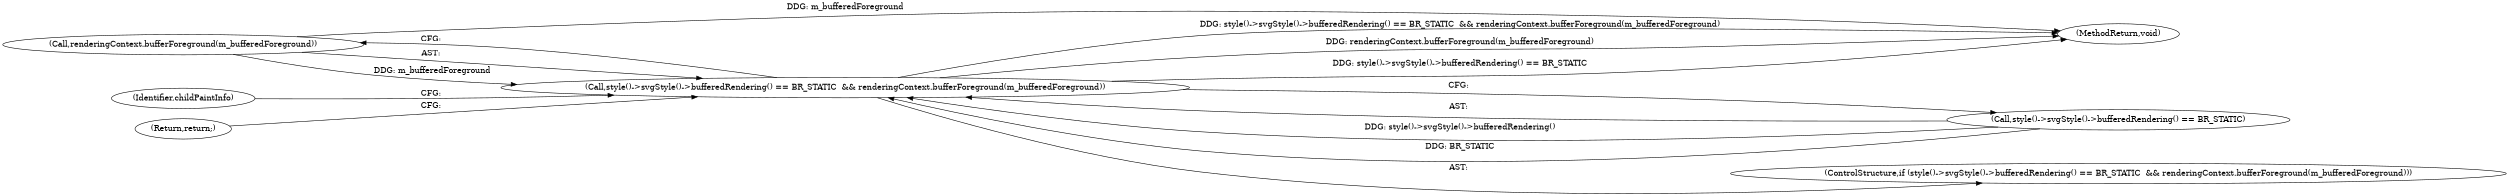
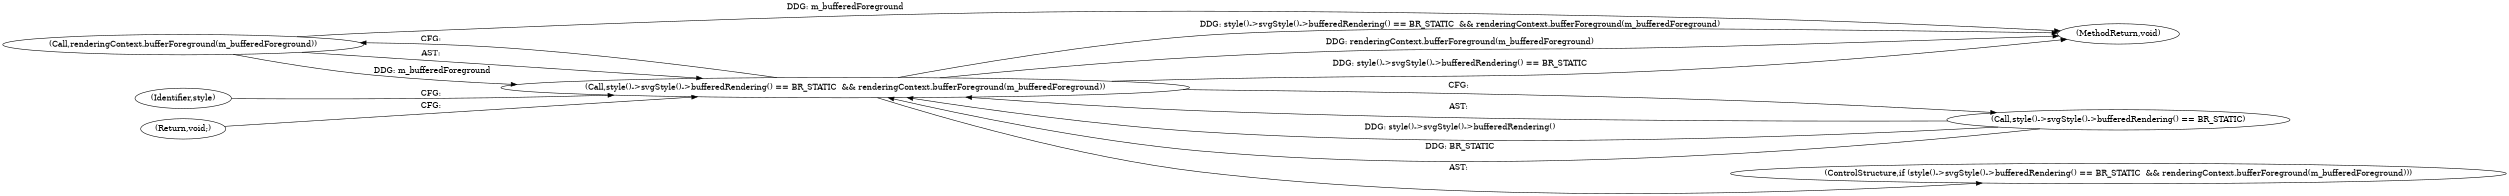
node "(Identifier,childPaintInfo)": label "(Identifier,childPaintInfo)" -> "(Identifier,style)"
node "(Return,return;)": label "(Return,return;)" -> "(Return,void;)"
